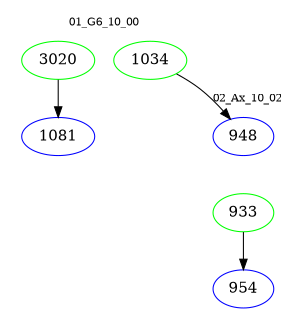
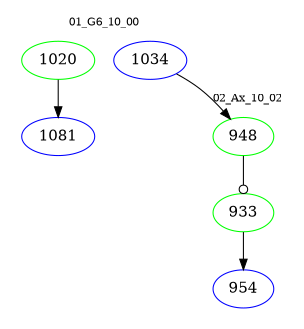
node "3020": label "3020" -> "1020"
node "1034": color green -> blue
node "948": color blue -> green
edge "948" -> "933": added
